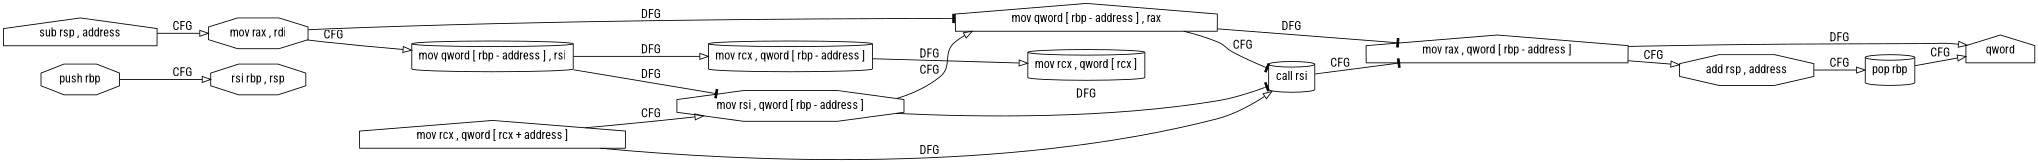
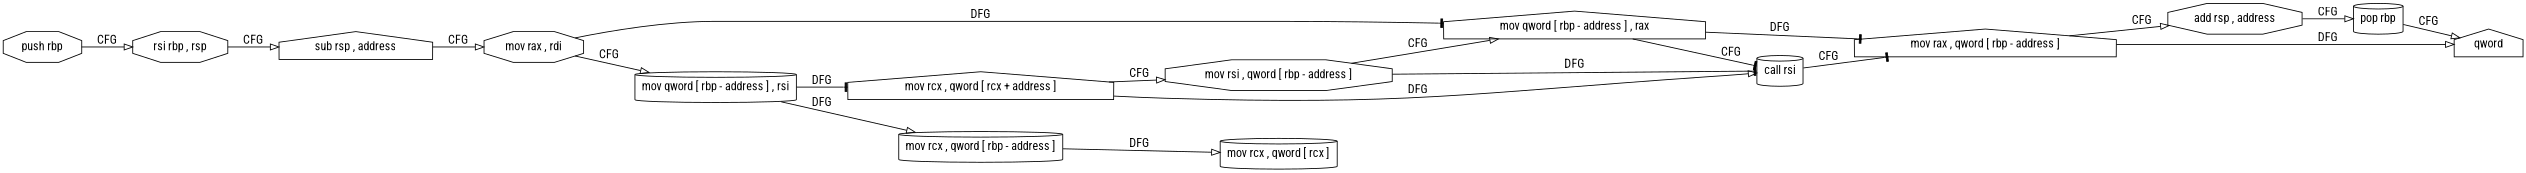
edge "rsi rbp , rsp" -> "sub rsp , address": added, label "CFG"
edge "mov qword [ rbp - address ] , rsi" -> "mov rsi , qword [ rbp - address ]": now "mov qword [ rbp - address ] , rsi" -> "mov rcx , qword [ rcx + address ]"
